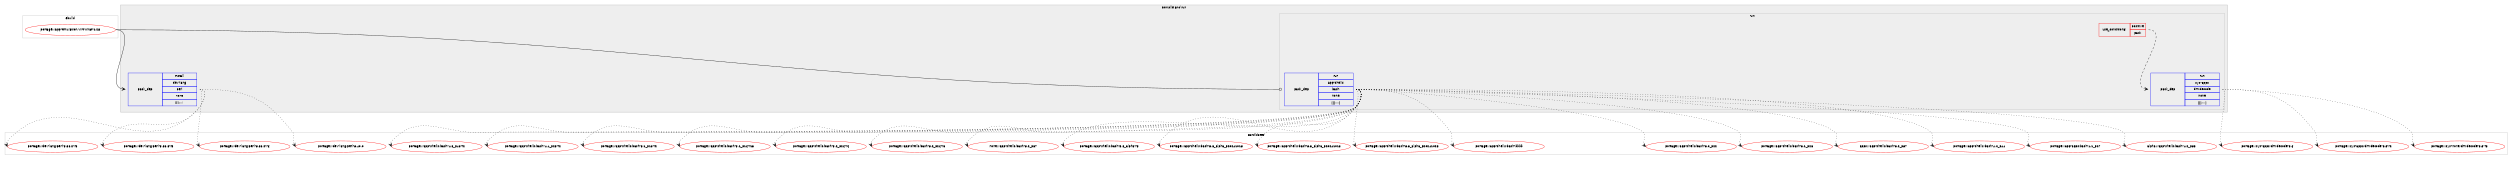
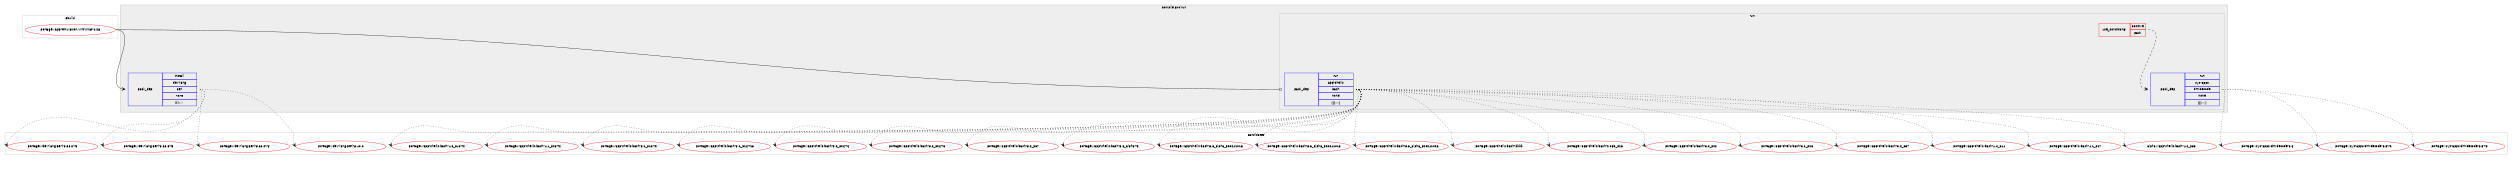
node "none://app-shells/bash-5.2_p37": label "none://app-shells/bash-5.2_p37" -> "portage://app-shells/bash-5.2_p37"
node "portage://app-shells/bash-2.05b_p13": added
node "apps://app-shells/bash-3.2_p57": label "apps://app-shells/bash-3.2_p57" -> "portage://app-shells/bash-3.2_p57"
node "portage://app-apps/bash-4.1_p17": label "portage://app-apps/bash-4.1_p17" -> "portage://app-shells/bash-4.1_p17"
node "portage://sys-none/dmidecode-3.5-r3": label "portage://sys-none/dmidecode-3.5-r3" -> "portage://sys-apps/dmidecode-3.5-r3"
